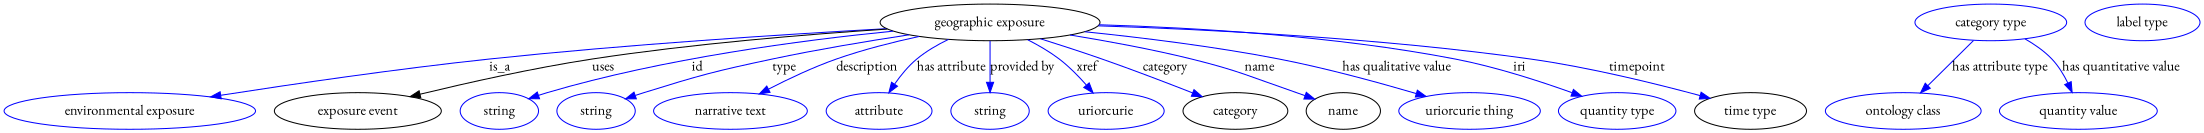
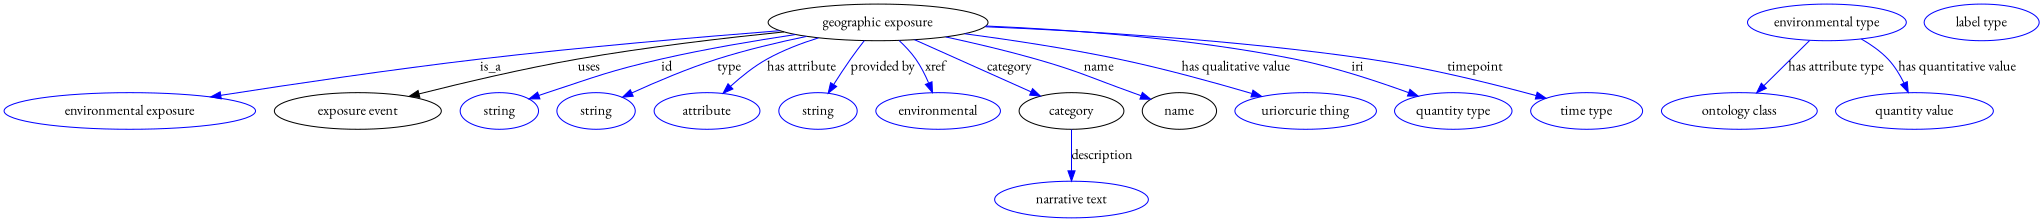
node "category type": label "category type" -> "environmental type"
edge "geographic exposure" -> "narrative text": now "category" -> "narrative text"
node "uriorcurie": label "uriorcurie" -> "environmental"
node "time type": color black -> blue
